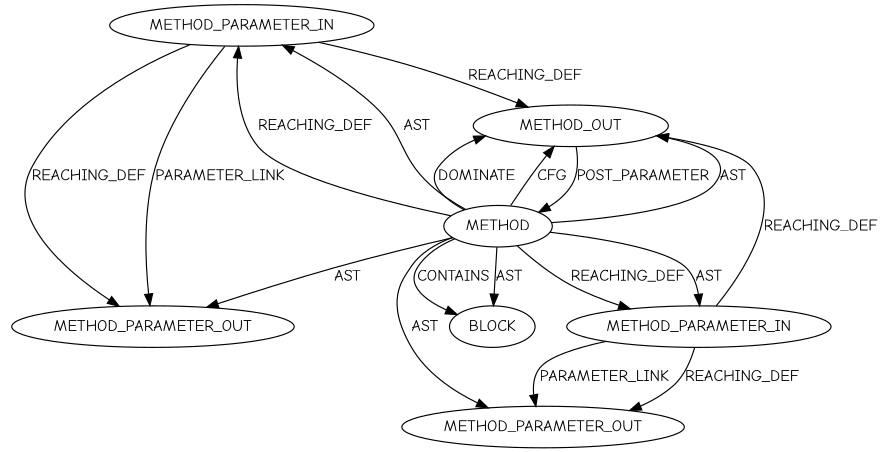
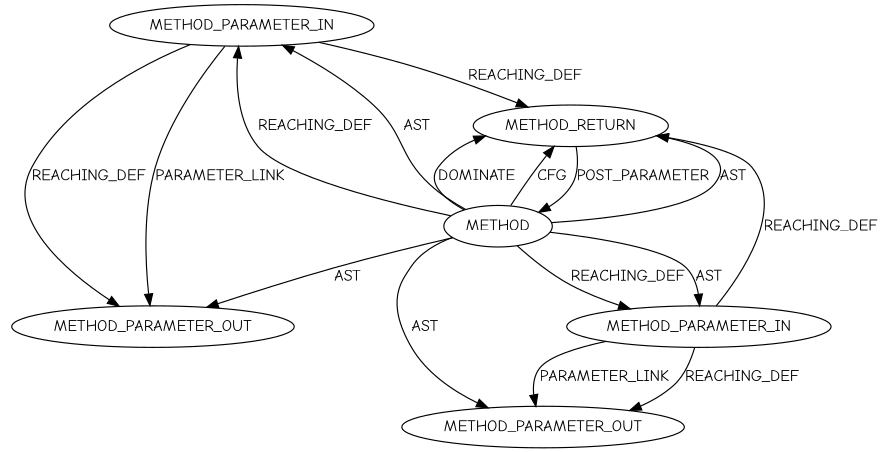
node "METHOD_OUT": label "METHOD_OUT" -> "METHOD_RETURN"
node "BLOCK": removed
